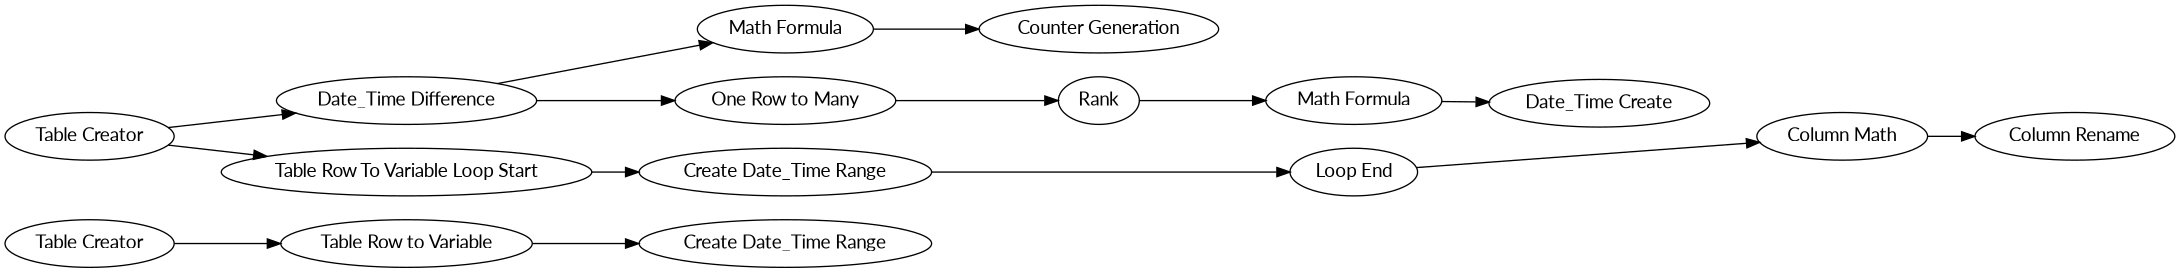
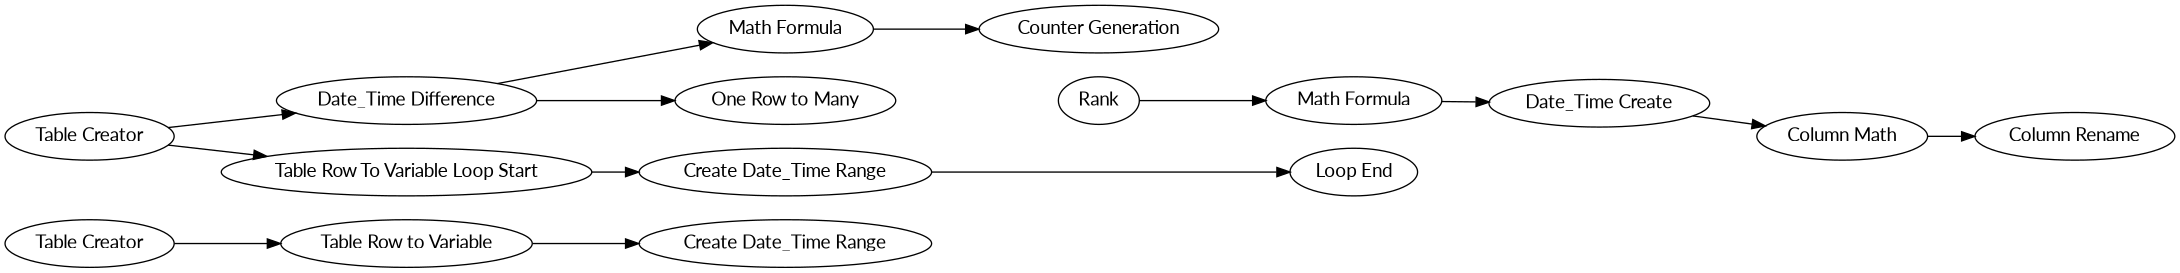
edge "One Row to Many" -> "Rank": removed
edge "Loop End" -> "Column Math": now "Date_Time Create" -> "Column Math"
